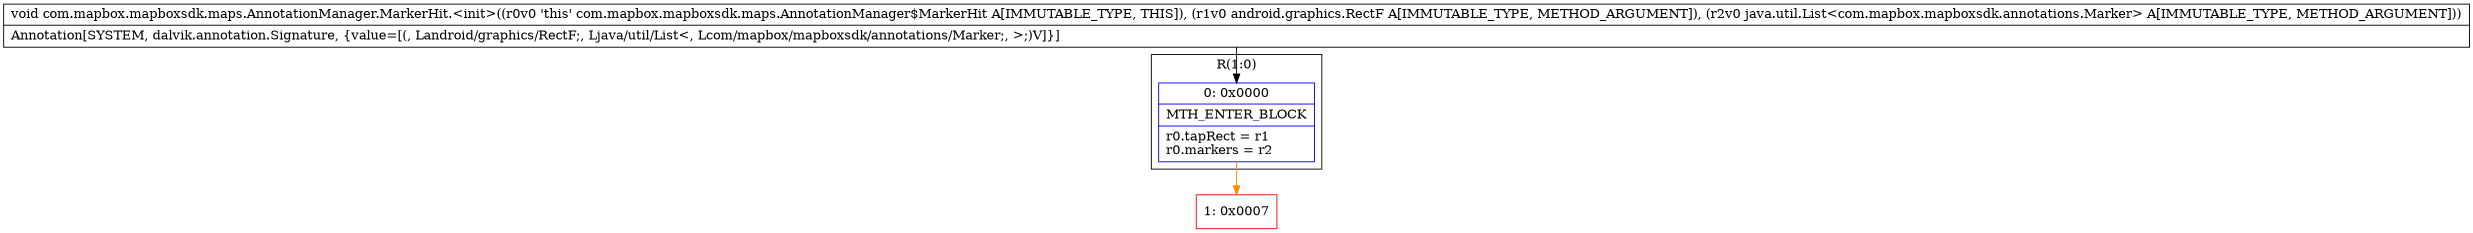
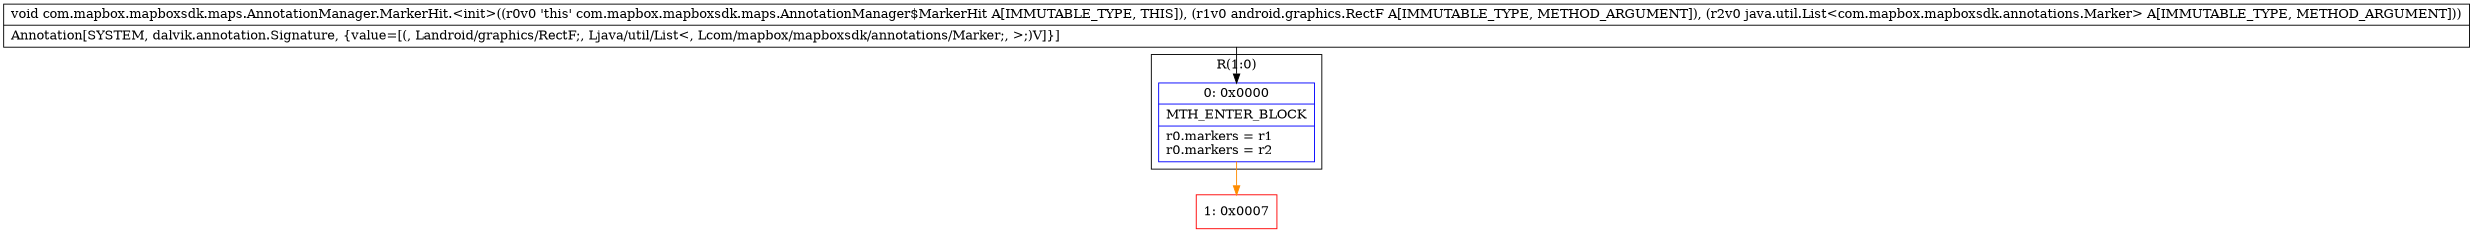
node "0: 0x0000": text "r0.tapRect = r1" -> "r0.markers = r1"
